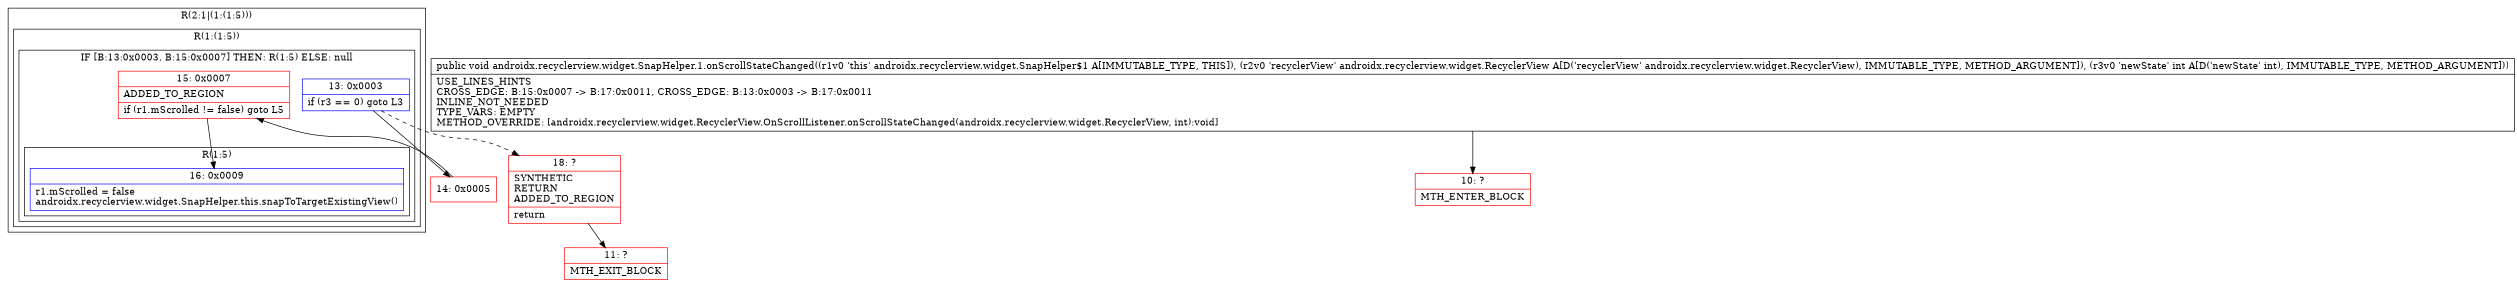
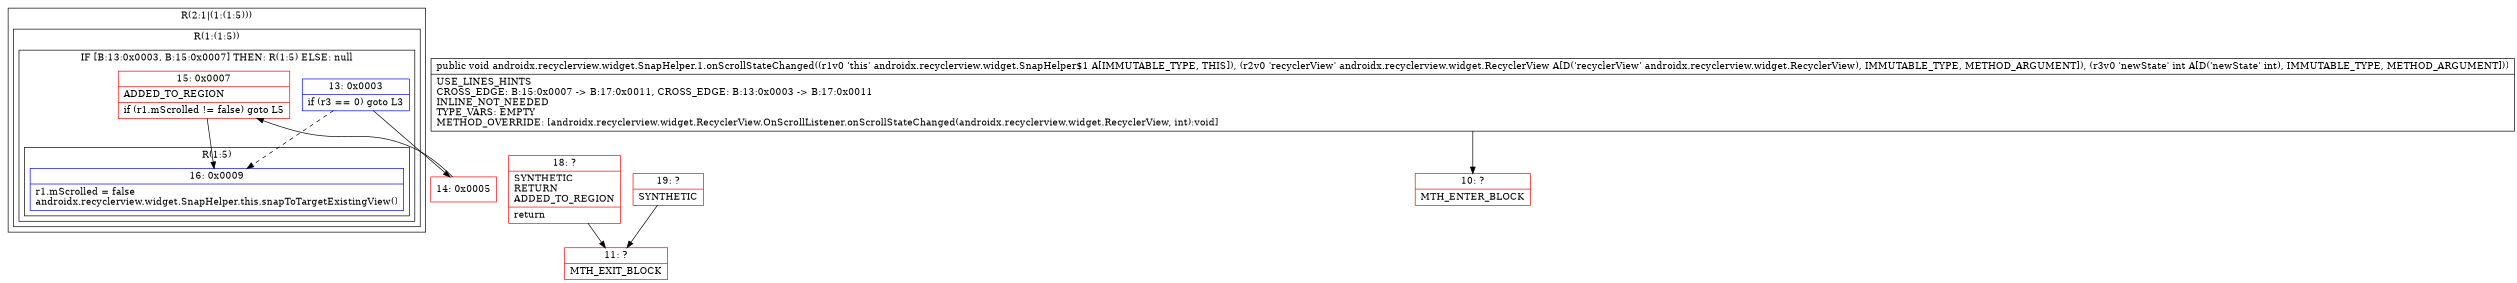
edge "13: 0x0003" -> "18: ?": now "13: 0x0003" -> "16: 0x0009"
node "19: ?": added
